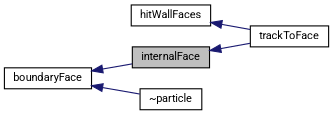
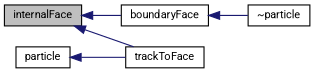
node "hitWallFaces": label "hitWallFaces" -> "particle"
edge "internalFace" -> "boundaryFace": reversed
